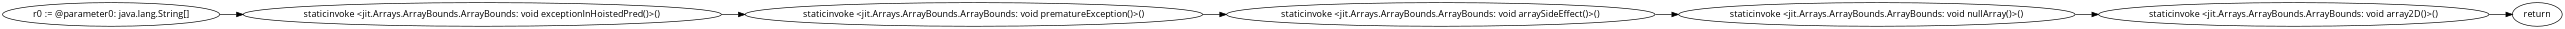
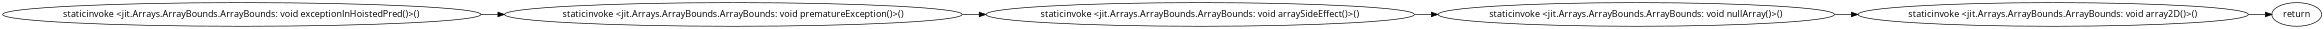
node "r0 := @parameter0: java.lang.String[]": removed
